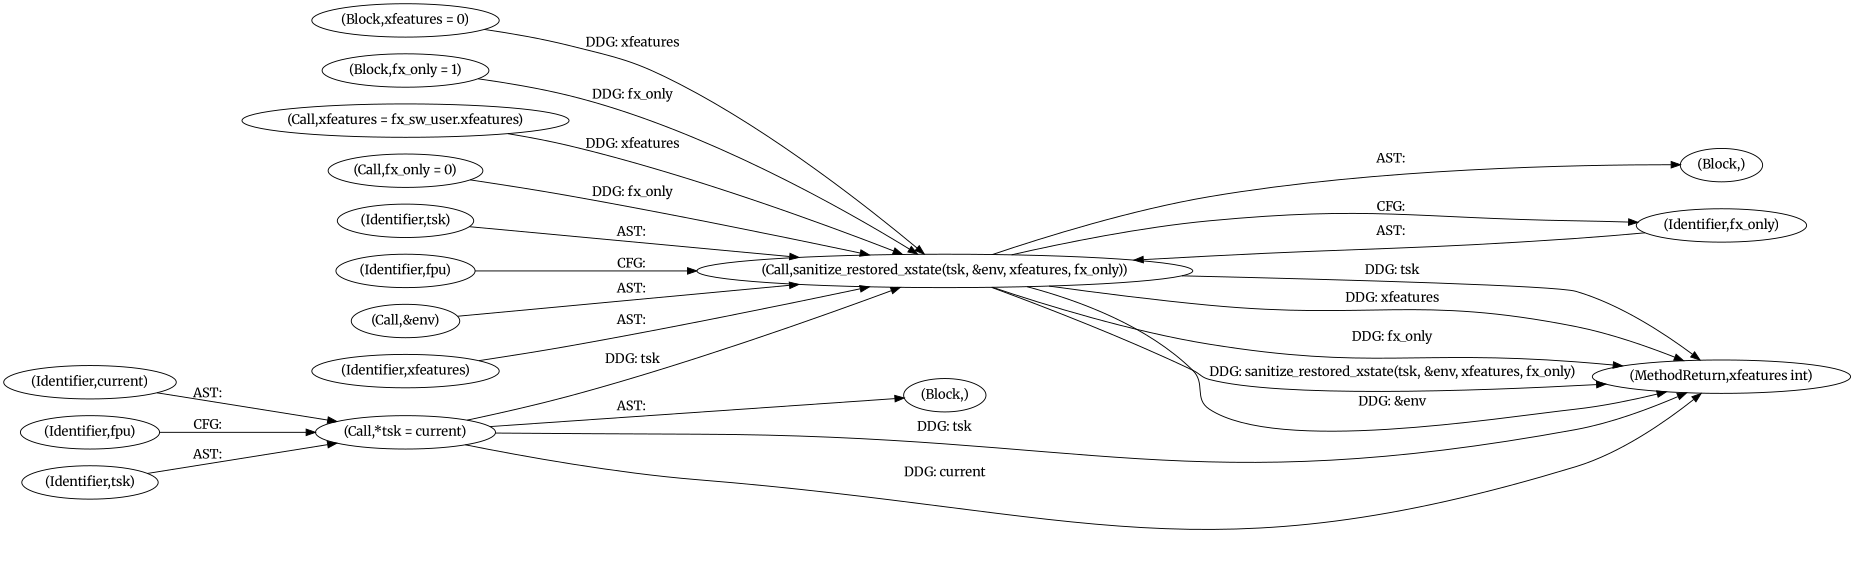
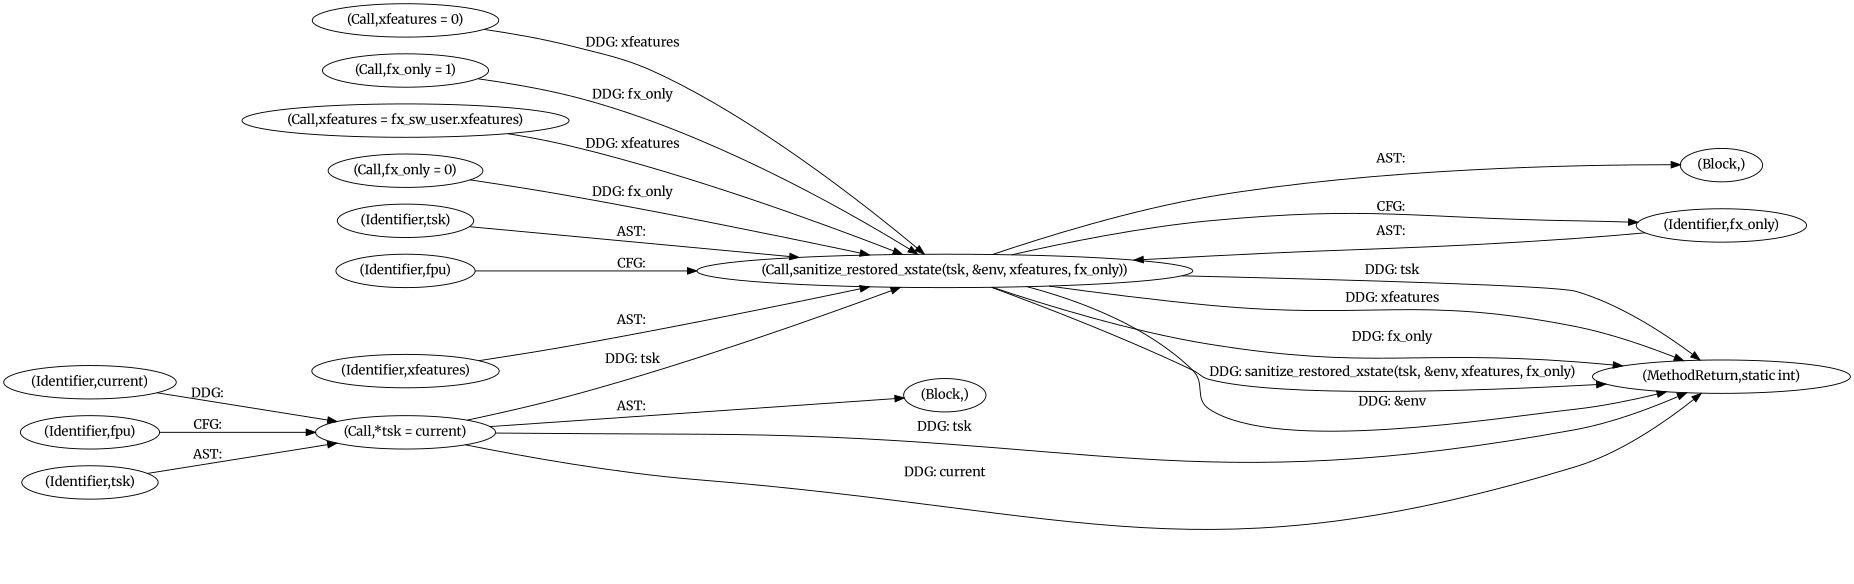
node "(Block,xfeatures = 0)": label "(Block,xfeatures = 0)" -> "(Call,xfeatures = 0)"
node "(Block,fx_only = 1)": label "(Block,fx_only = 1)" -> "(Call,fx_only = 1)"
node "(Call,&env)": removed
node "(MethodReturn,xfeatures int)": label "(MethodReturn,xfeatures int)" -> "(MethodReturn,static int)"
edge "(Identifier,current)" -> "(Call,*tsk = current)": label "AST: " -> "DDG: "
